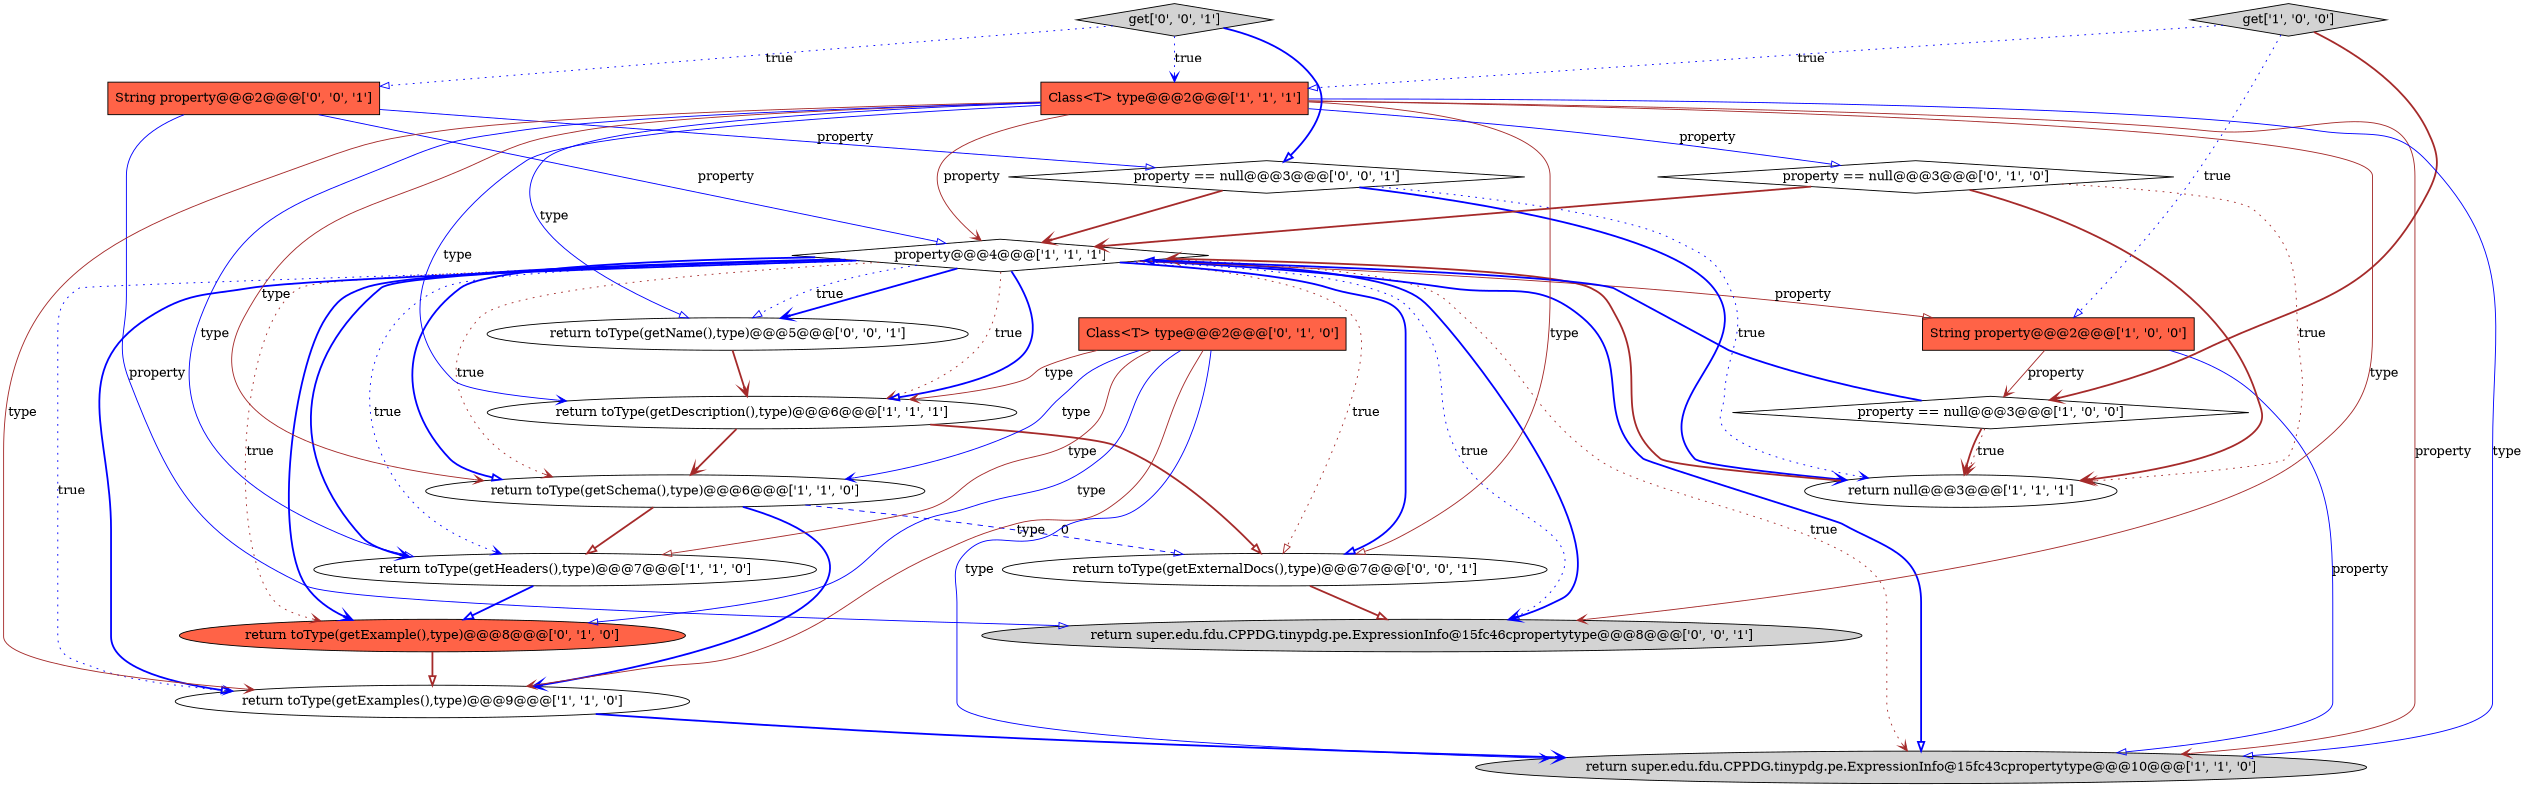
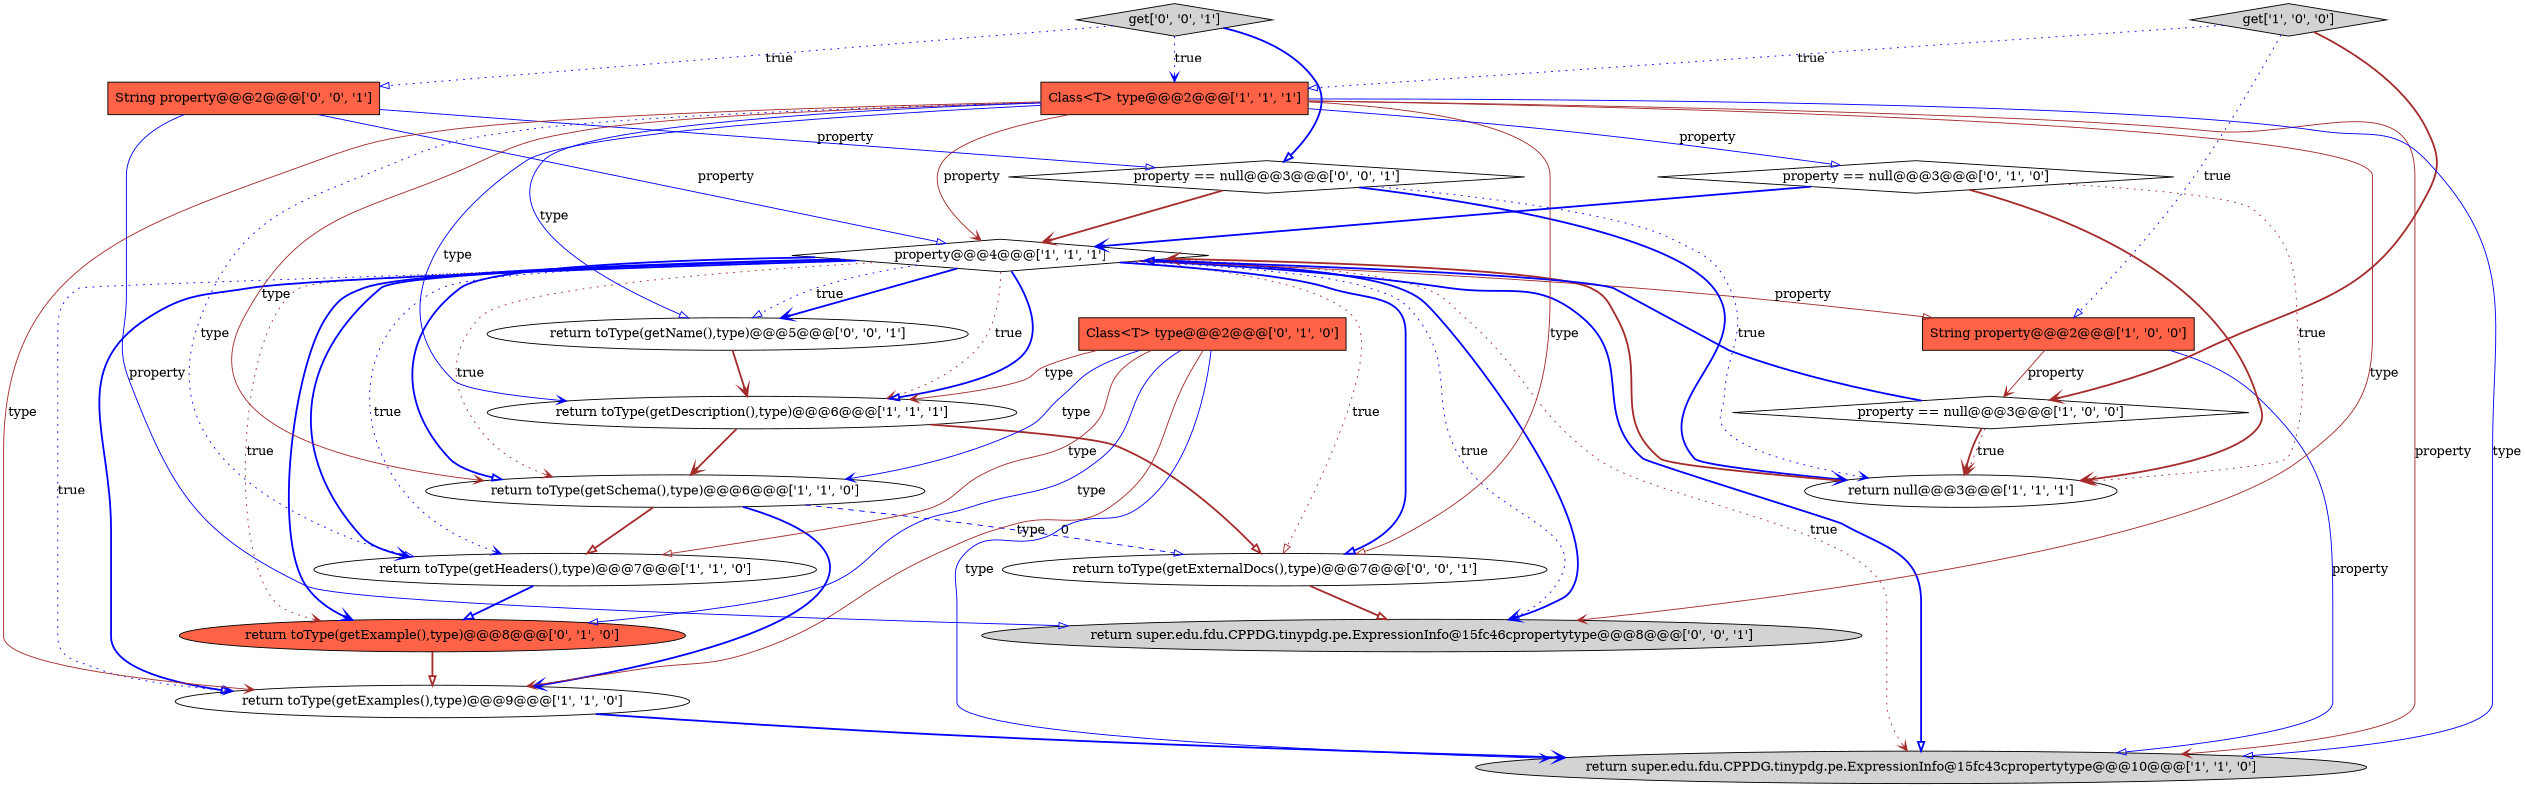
edge "Class<T> type@@@2@@@['1', '1', '1']" -> "return toType(getHeaders(),type)@@@7@@@['1', '1', '0']": style solid -> dotted
edge "property == null@@@3@@@['0', '1', '0']" -> "property@@@4@@@['1', '1', '1']": color brown -> blue
